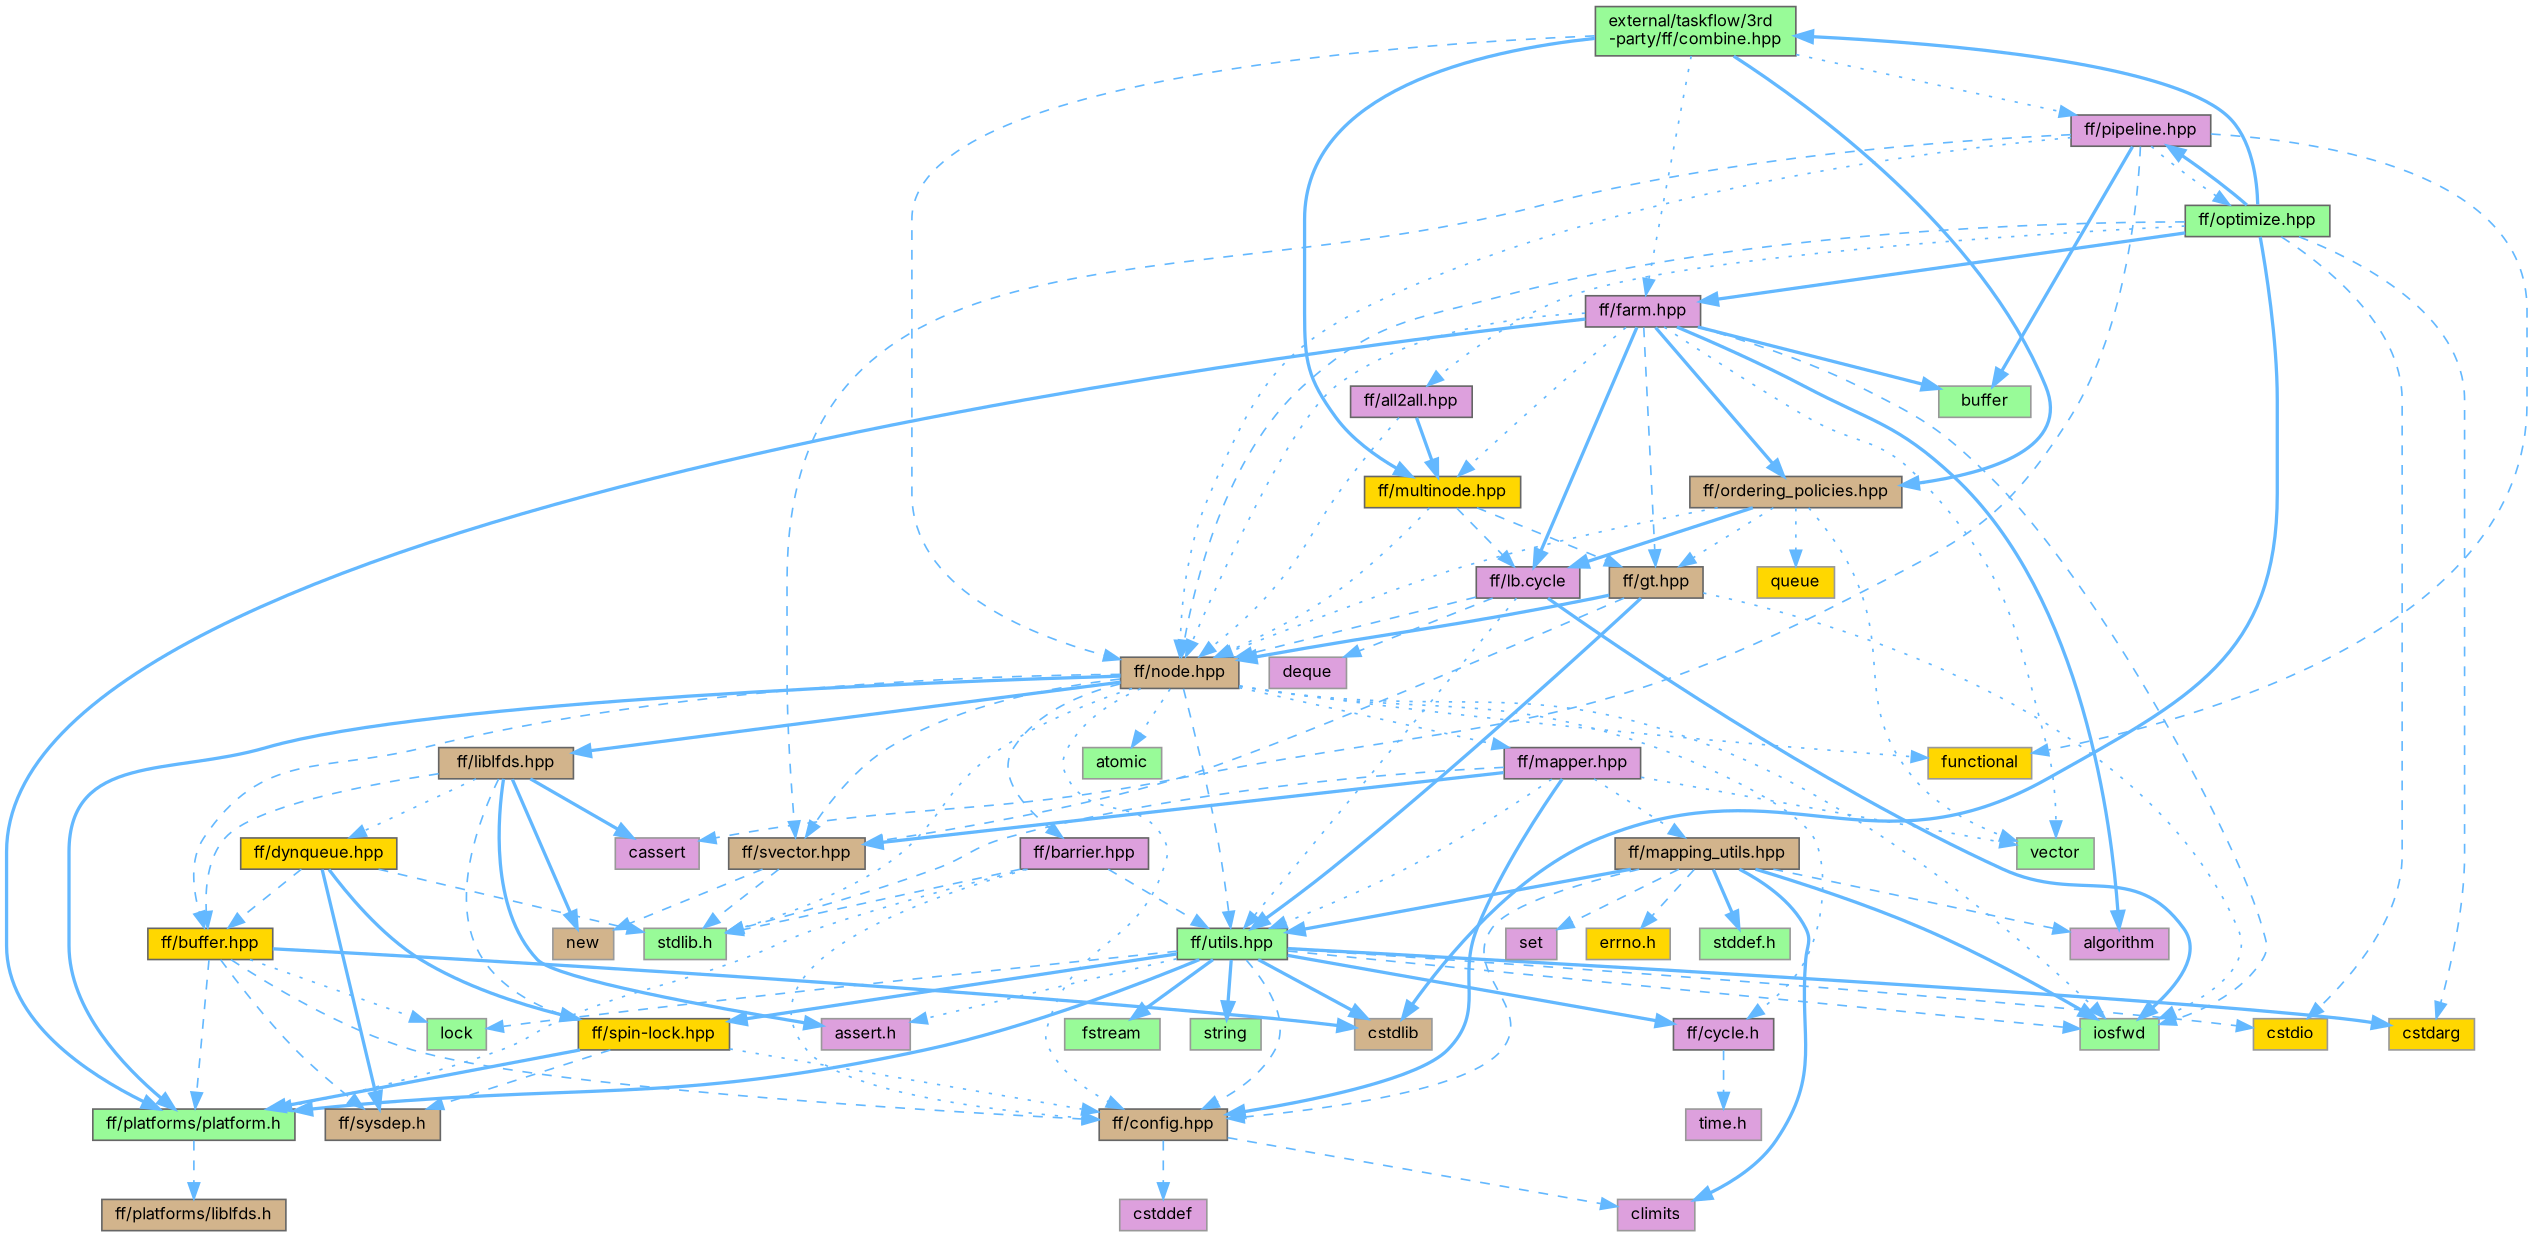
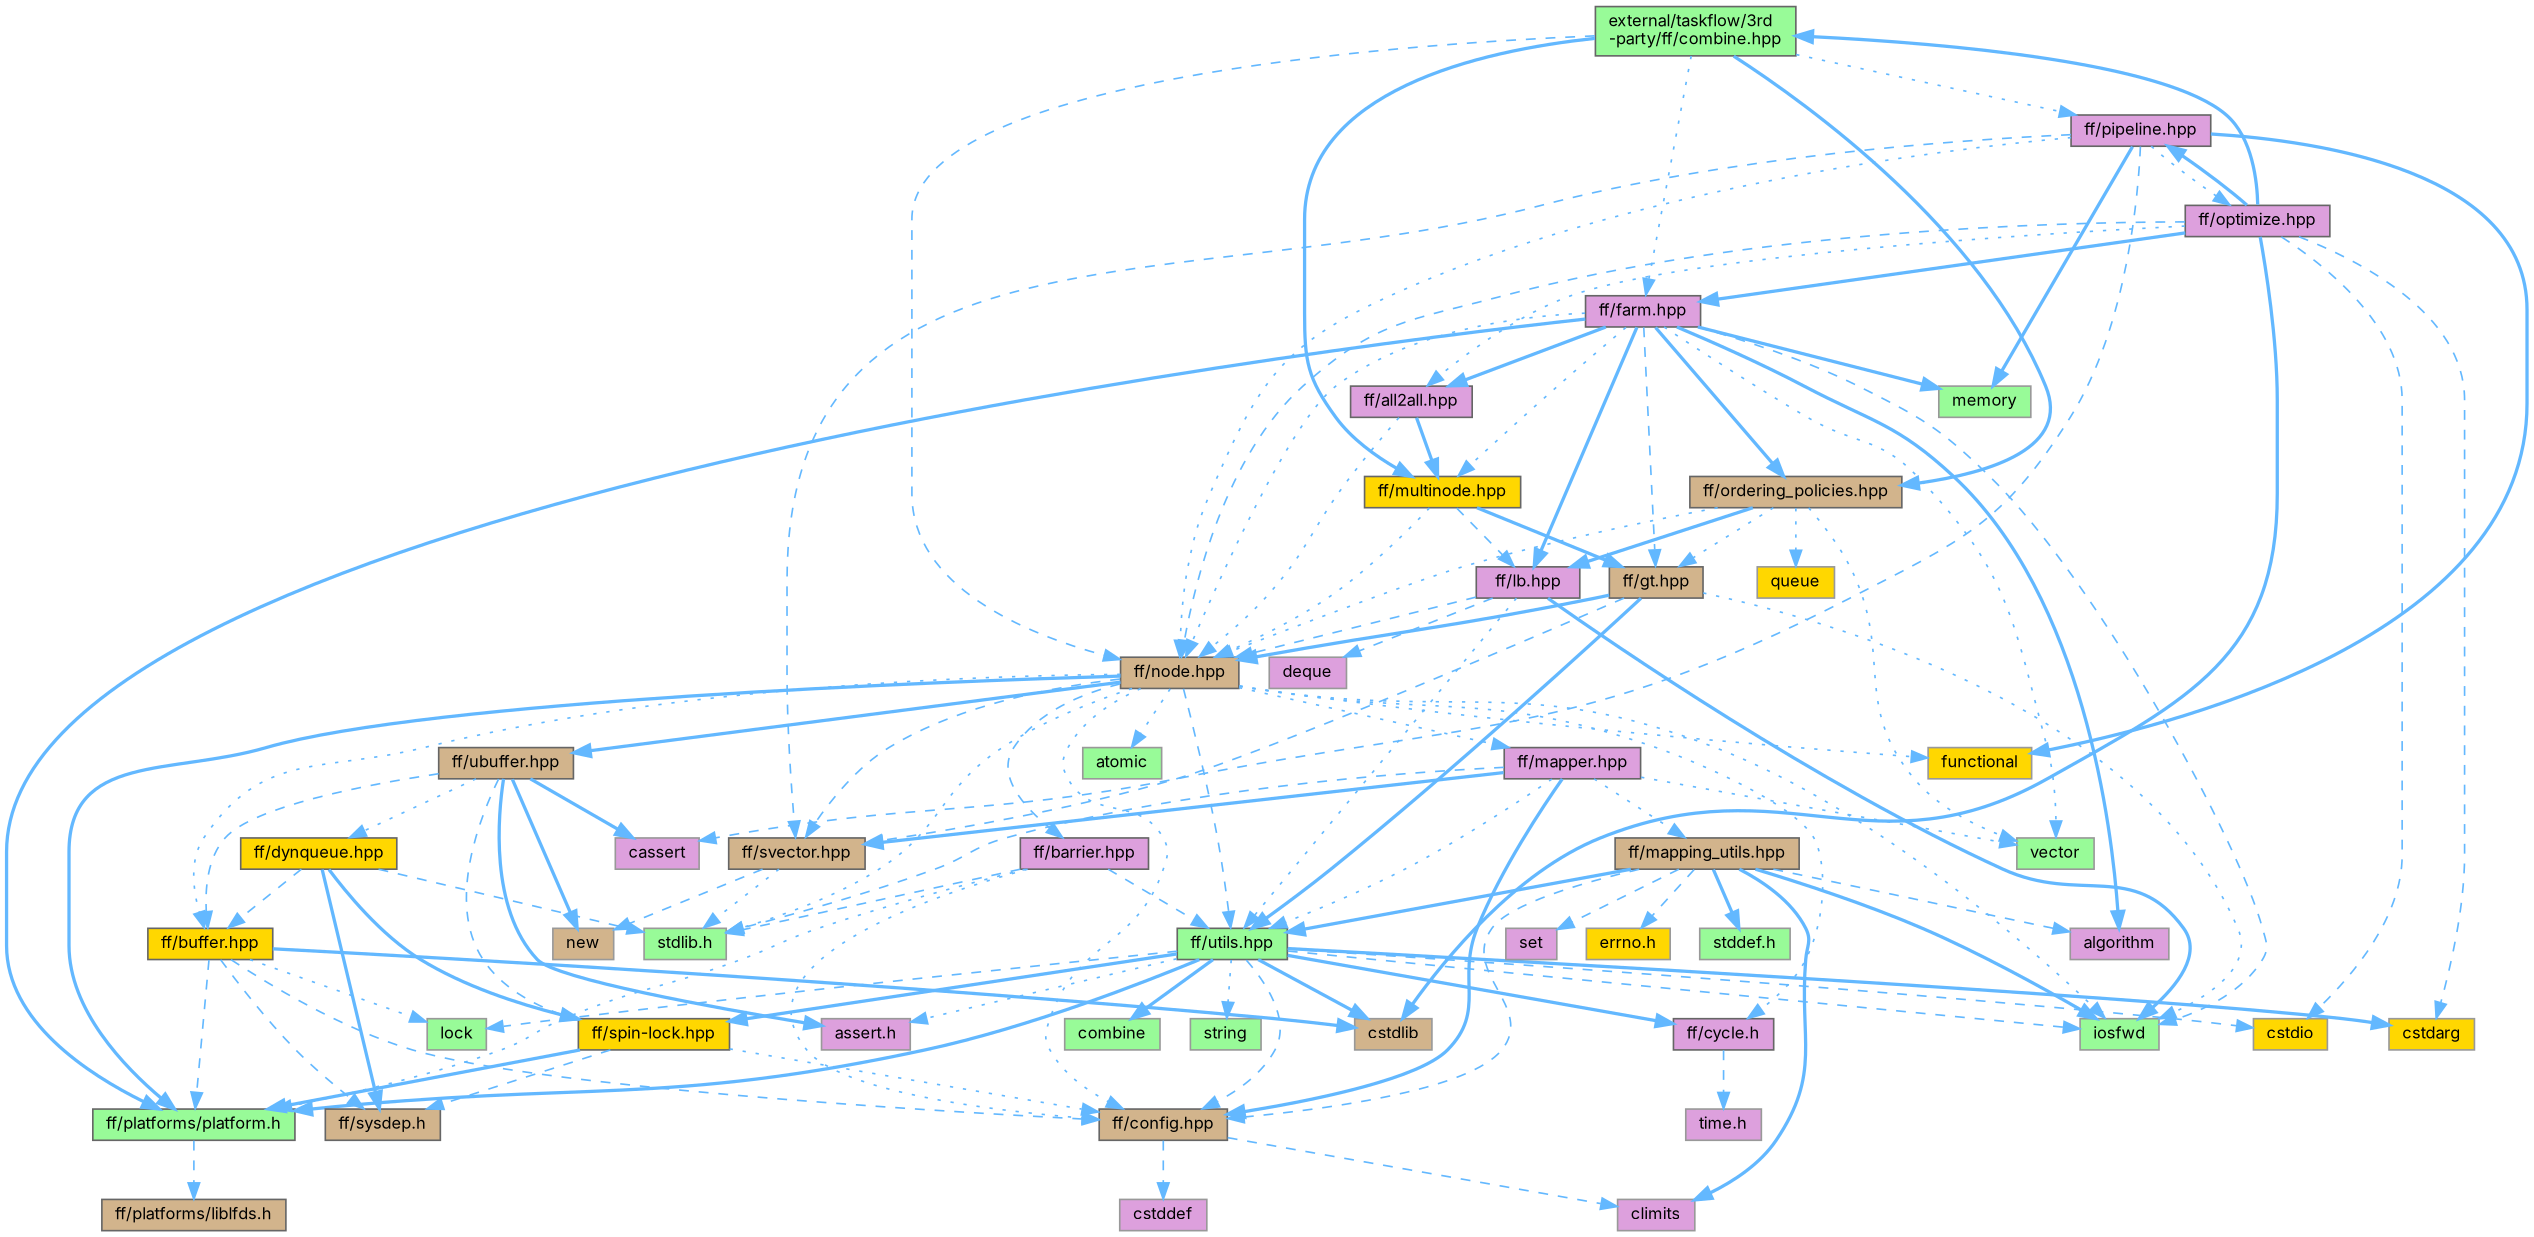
node "ff/optimize.hpp": fillcolor palegreen -> plum
edge "ff/farm.hpp" -> "ff/all2all.hpp": added
node "buffer": label "buffer" -> "memory"
edge "ff/pipeline.hpp" -> "functional": style dashed -> bold
edge "ff/multinode.hpp" -> "ff/gt.hpp": style dashed -> bold
node "ff/lb.cycle": label "ff/lb.cycle" -> "ff/lb.hpp"
edge "ff/node.hpp" -> "ff/buffer.hpp": style dashed -> dotted
node "ff/liblfds.hpp": label "ff/liblfds.hpp" -> "ff/ubuffer.hpp"
edge "ff/svector.hpp" -> "stdlib.h": style dashed -> dotted
edge "ff/utils.hpp" -> "string": style bold -> dotted
node "fstream": label "fstream" -> "combine"
